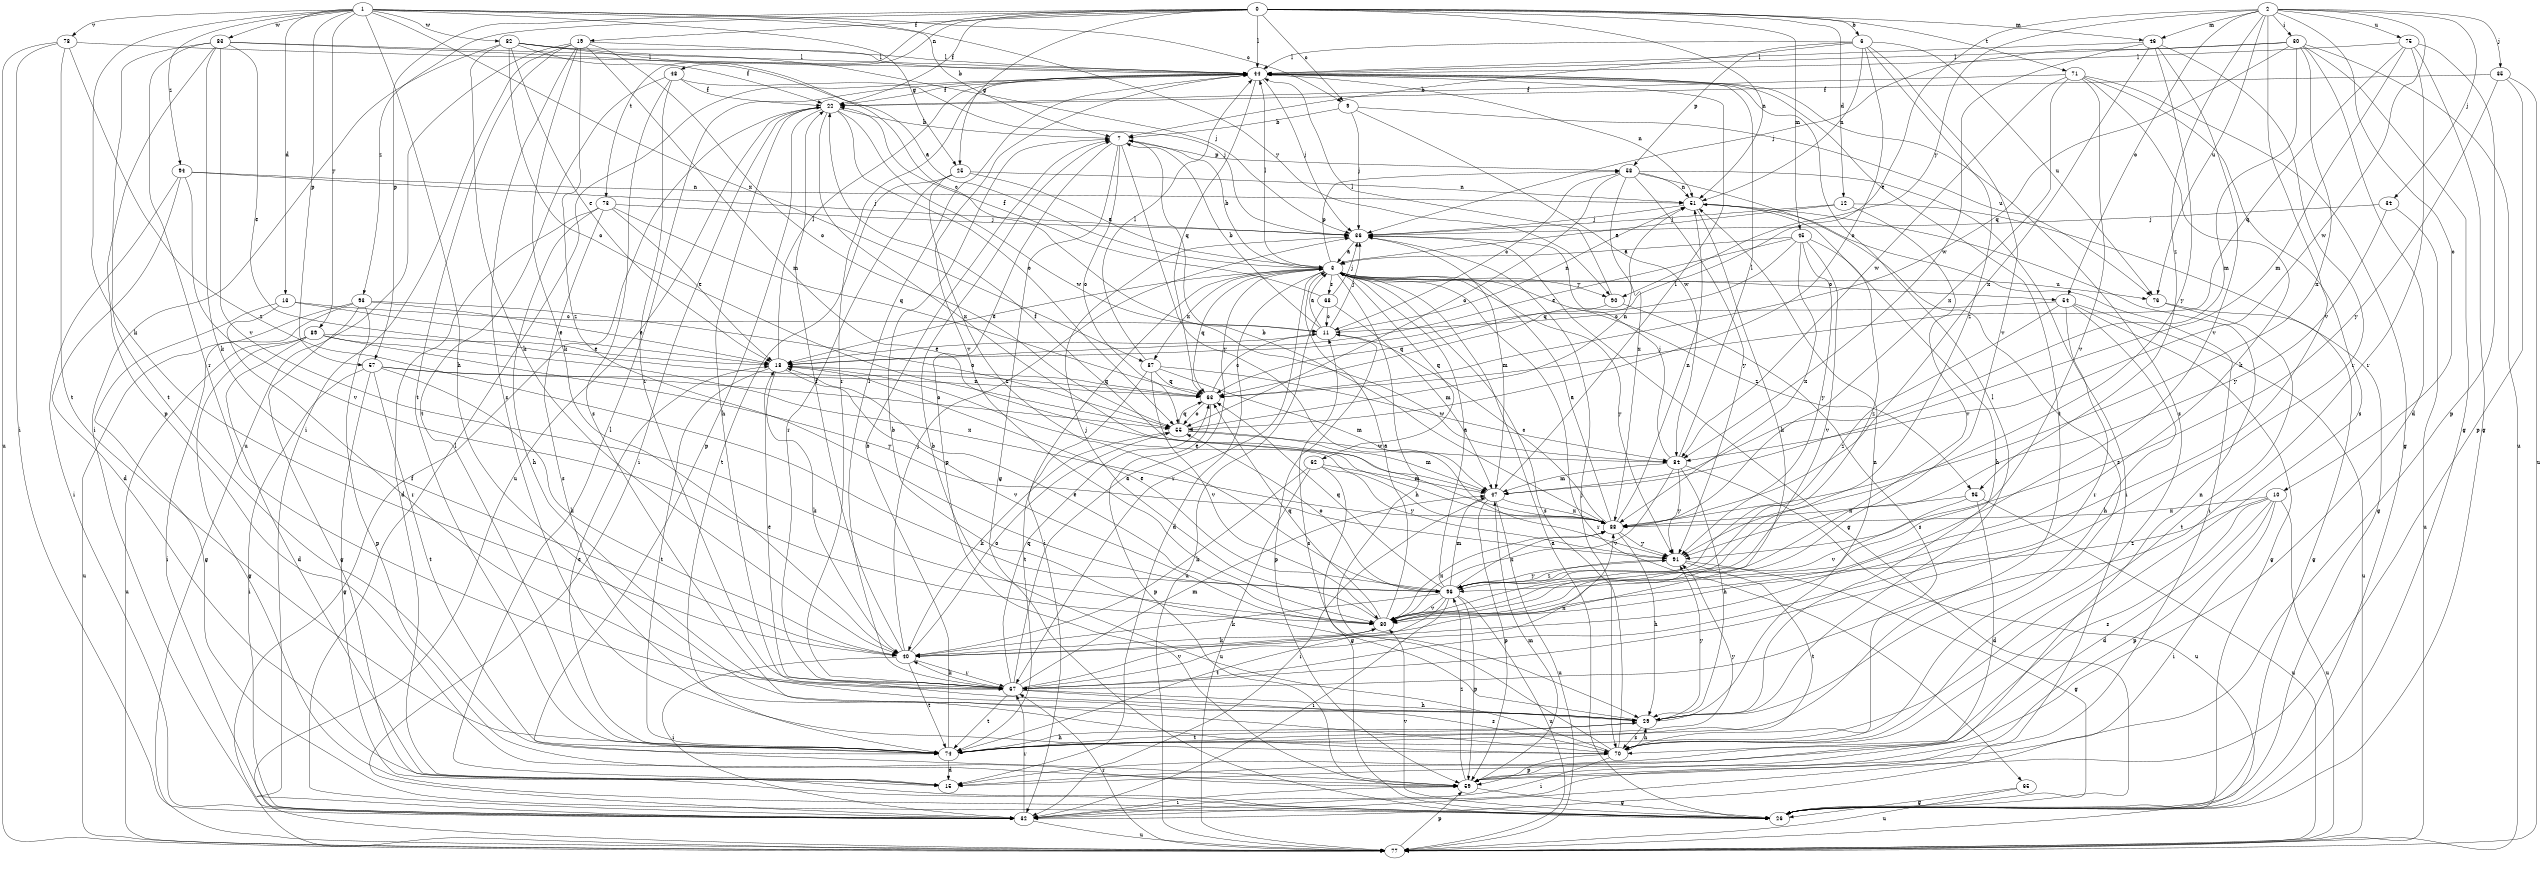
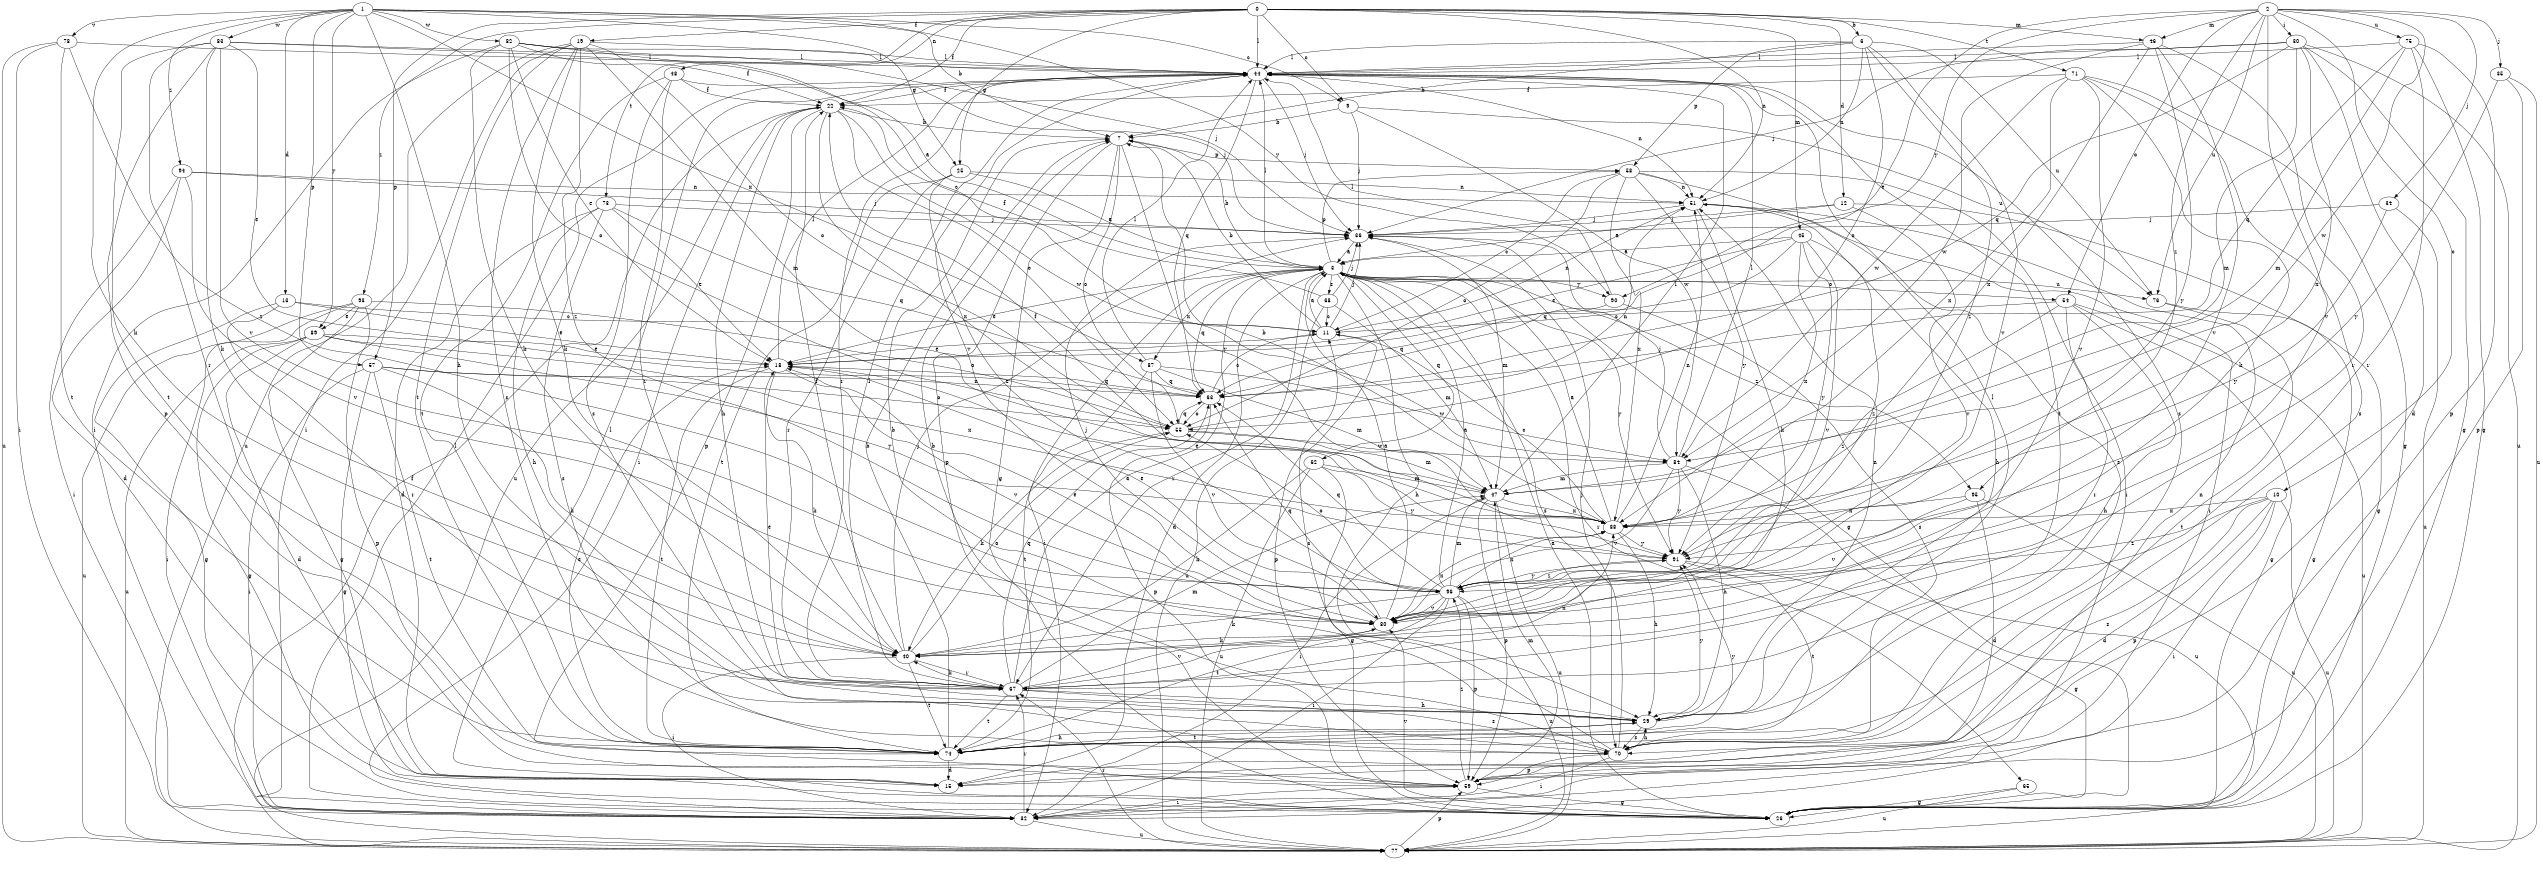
edge "35" -> "22": removed, label "f"
edge "93" -> "18": now "93" -> "89"
